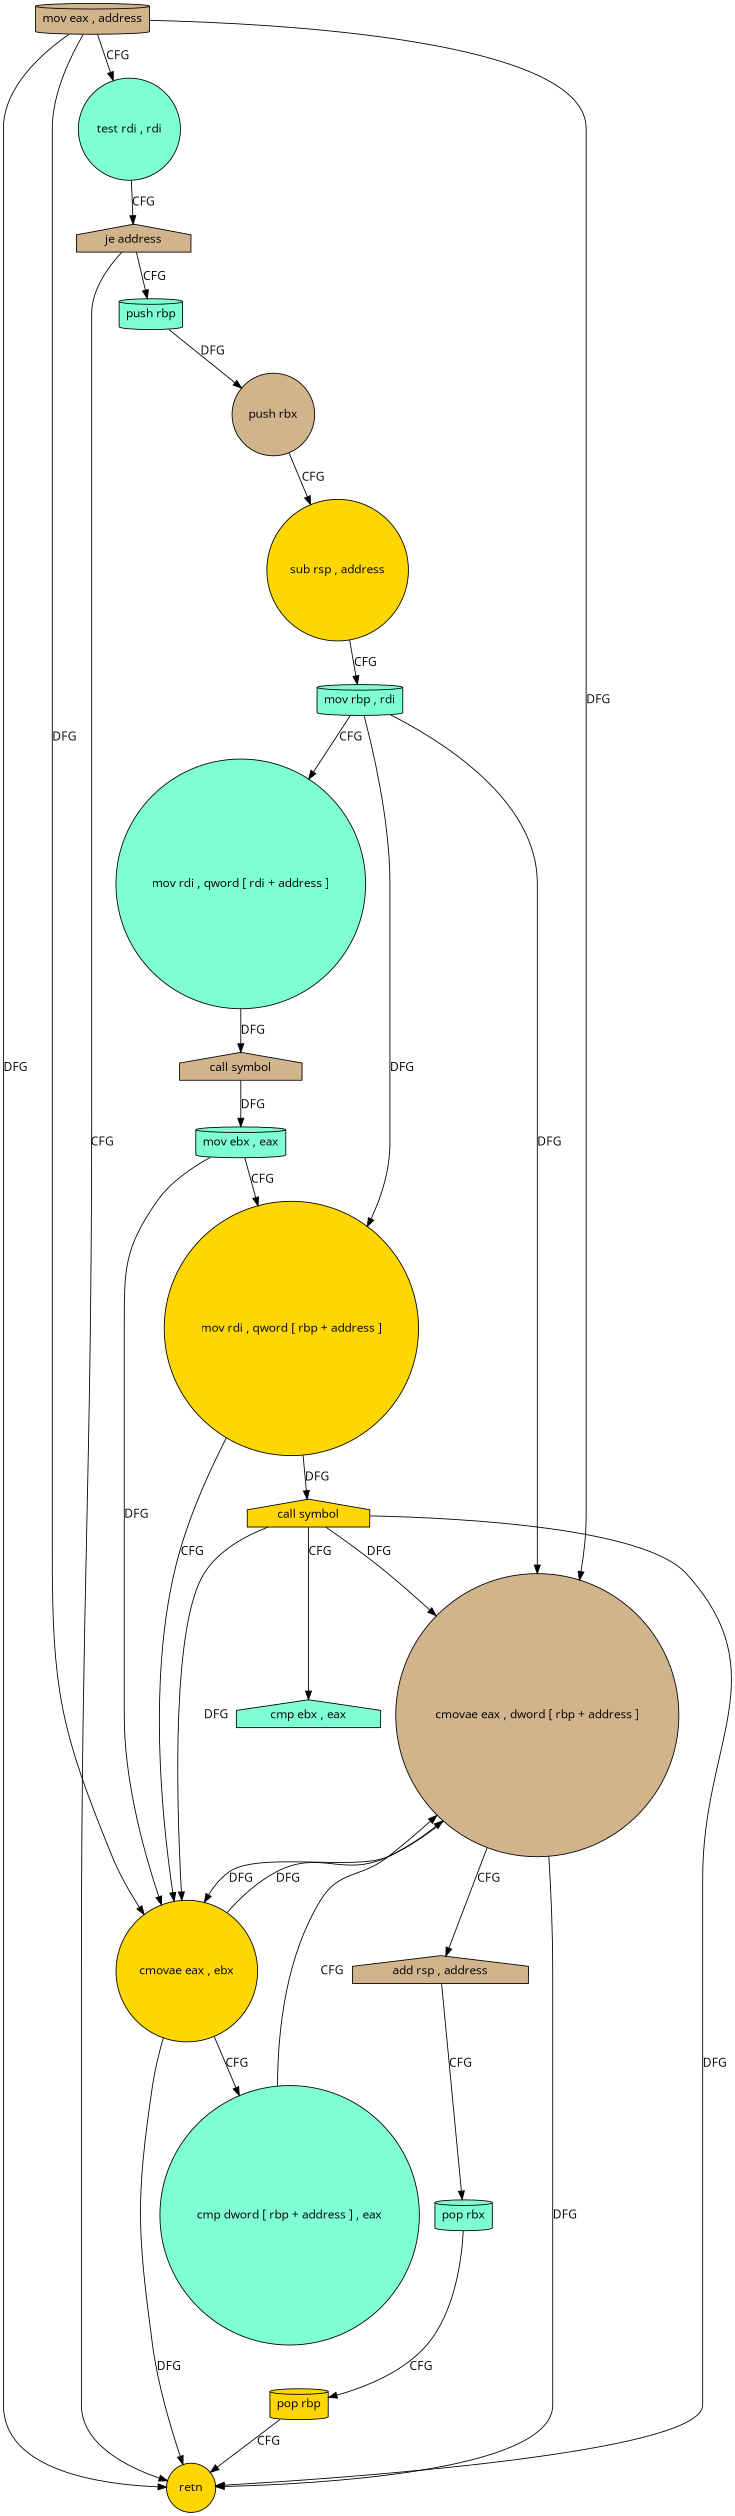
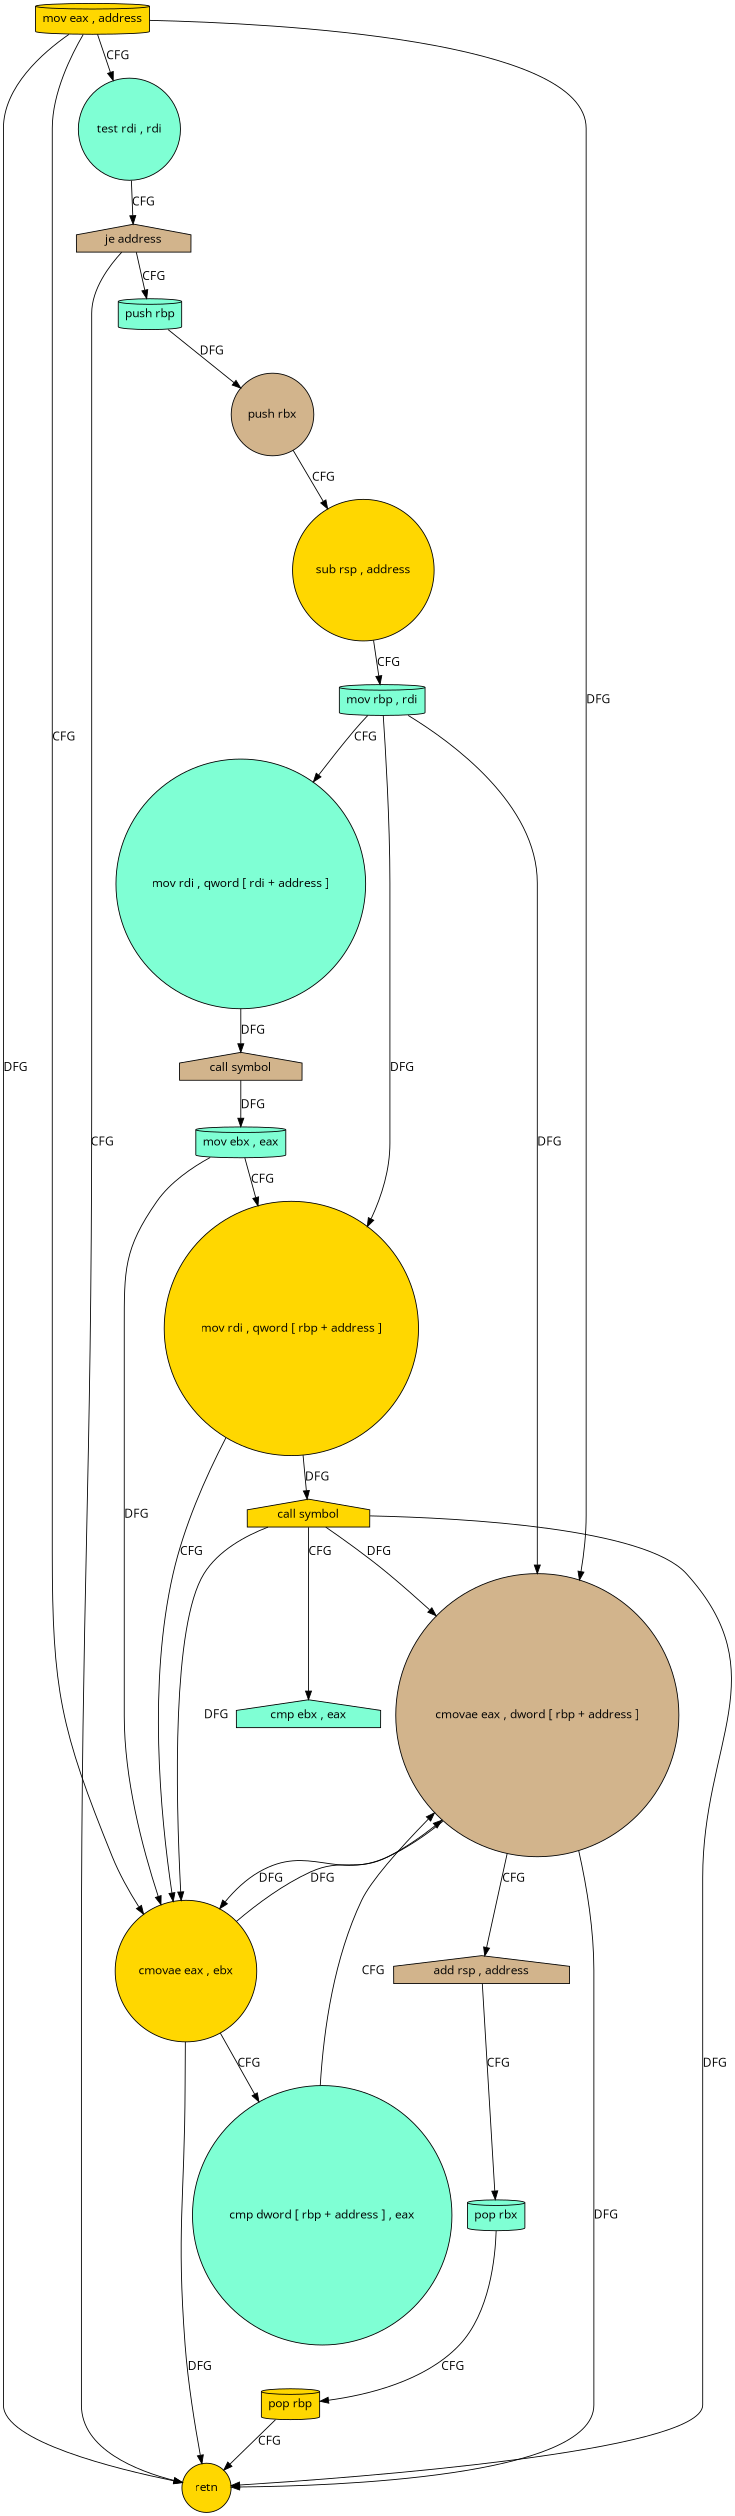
node "mov eax , address": fillcolor tan -> gold
edge "mov eax , address" -> "cmovae eax , ebx": label "DFG" -> "CFG"
